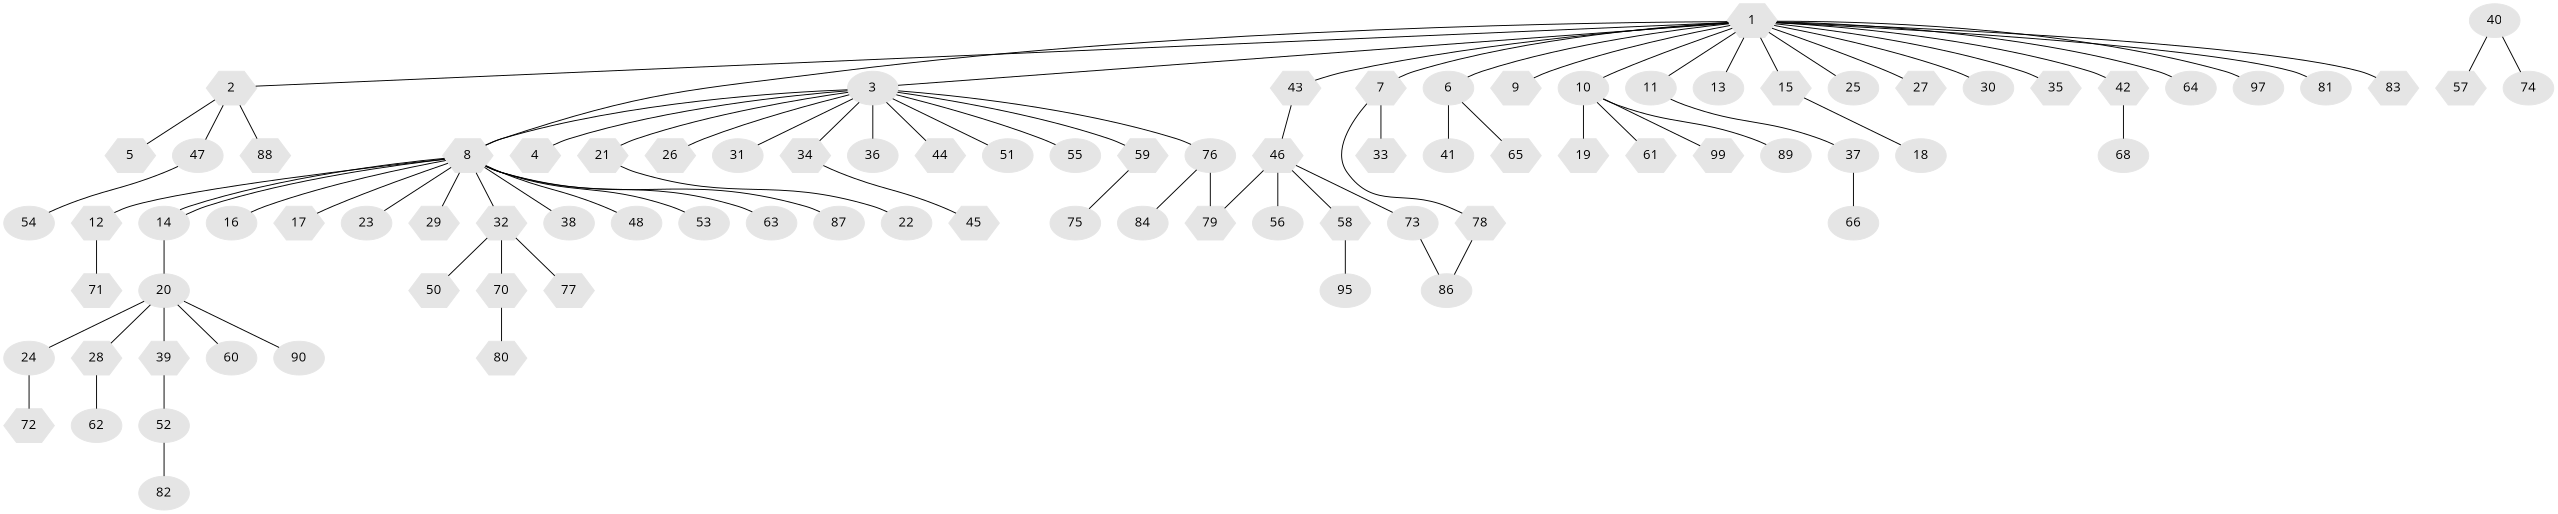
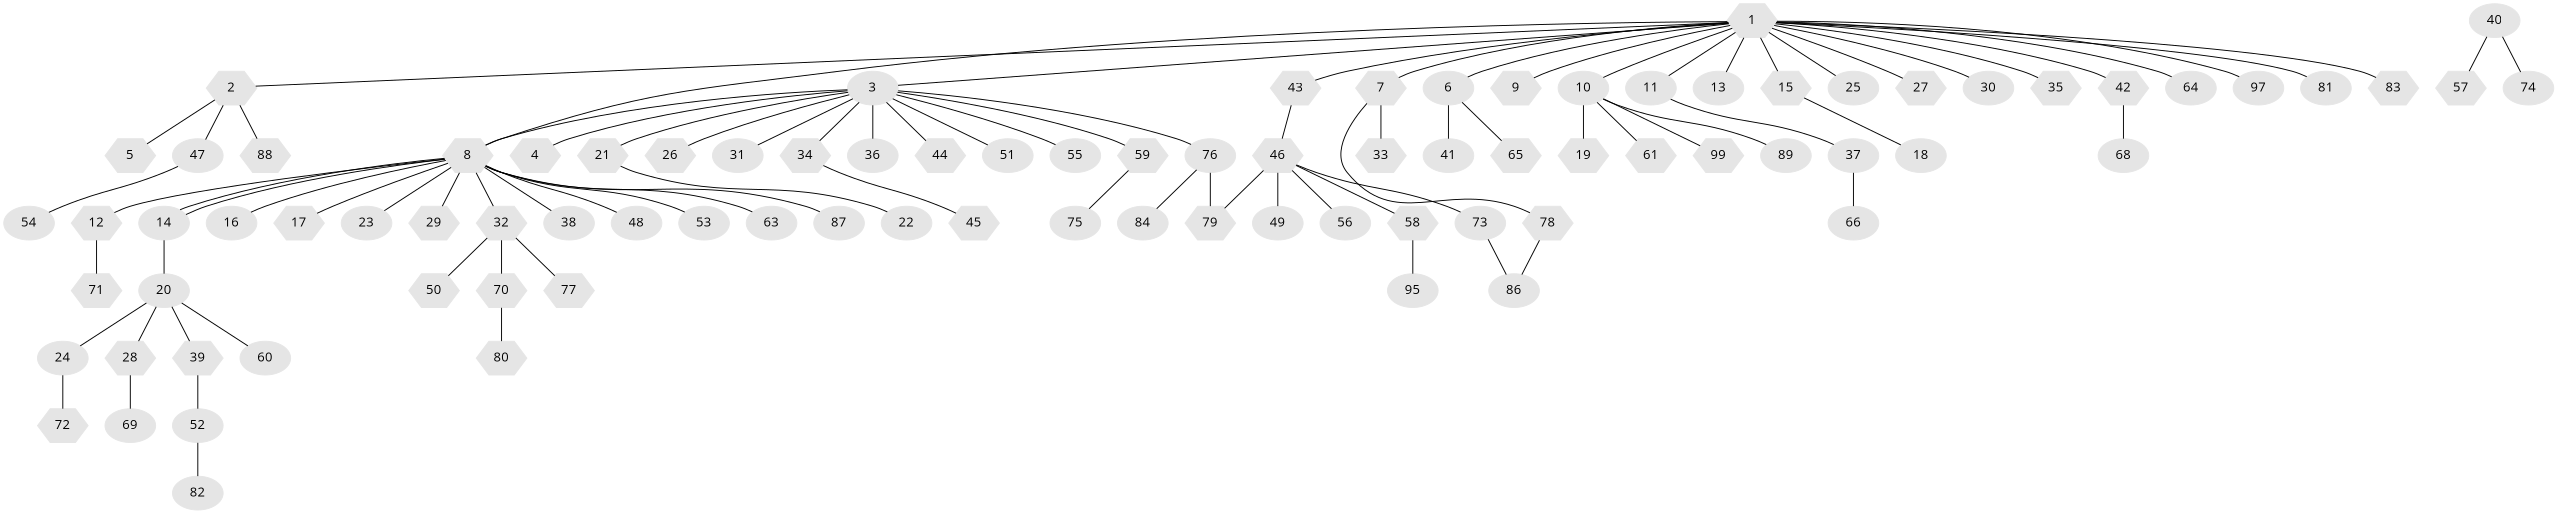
node "49": added
node "90": removed
node "62": label "62" -> "69"
